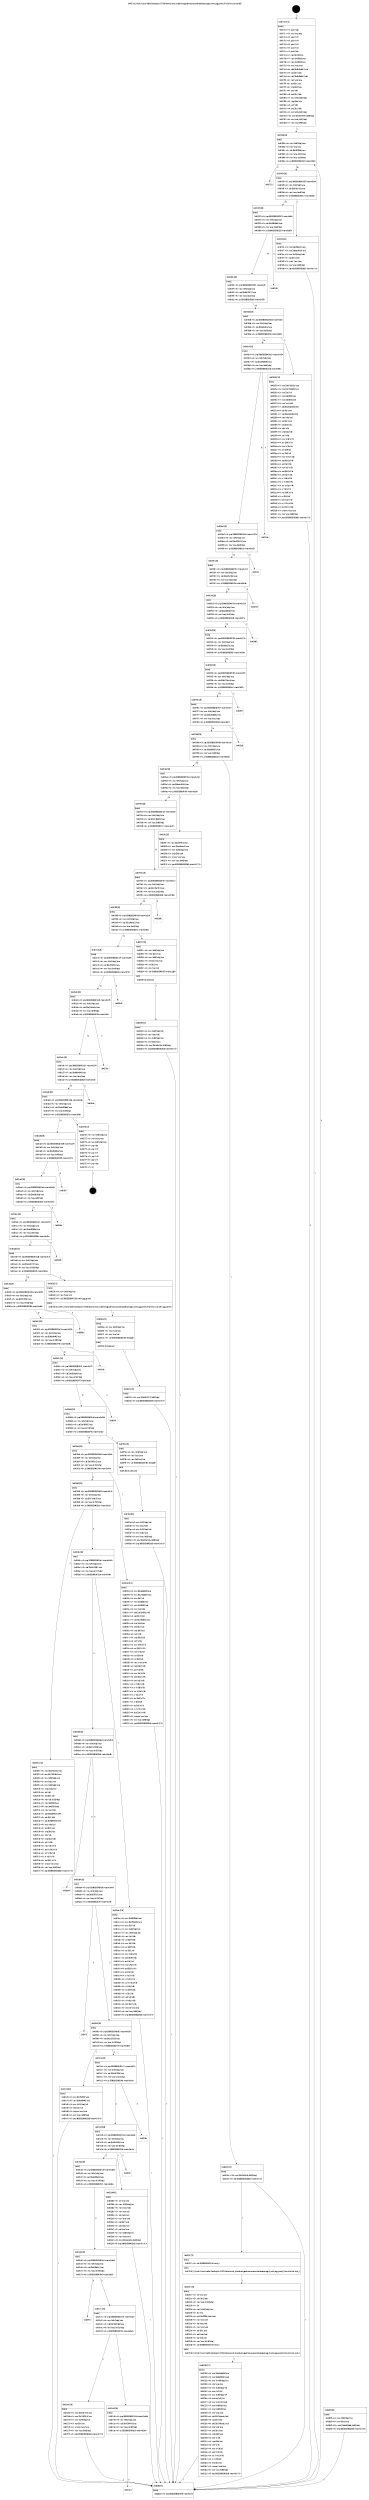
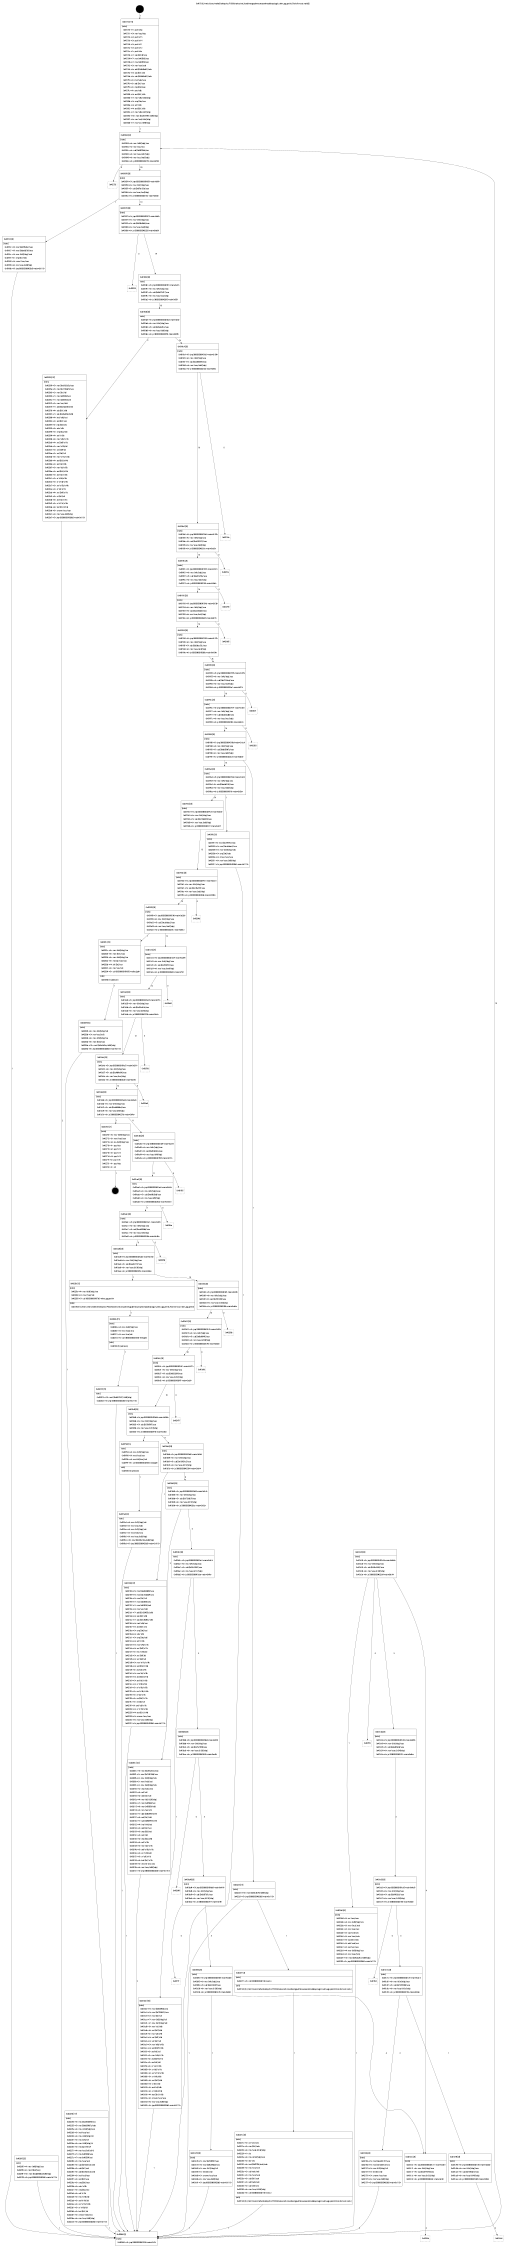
edge "0x401c0c [28]" -> "0x401c28 [28]": reversed
edge "0x40221c [52]" -> "0x402250 [117]": now "0x40221c [52]" -> "0x4028d3 [5]"
